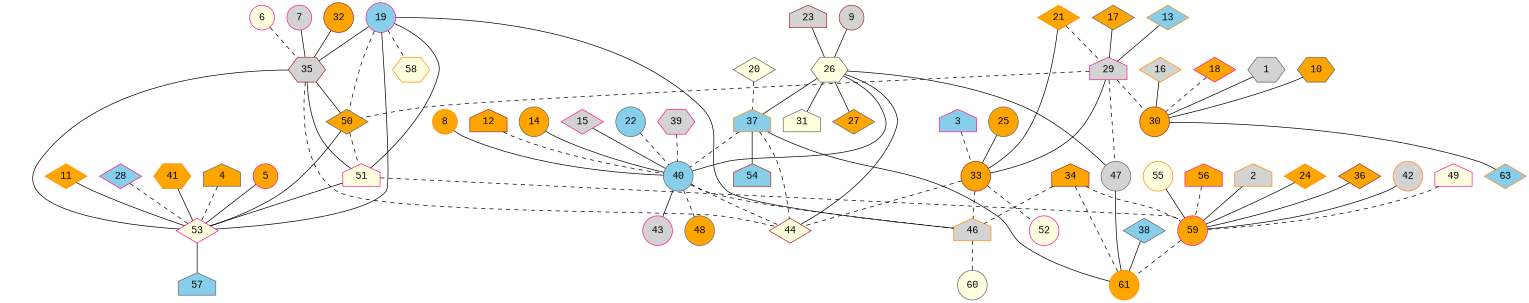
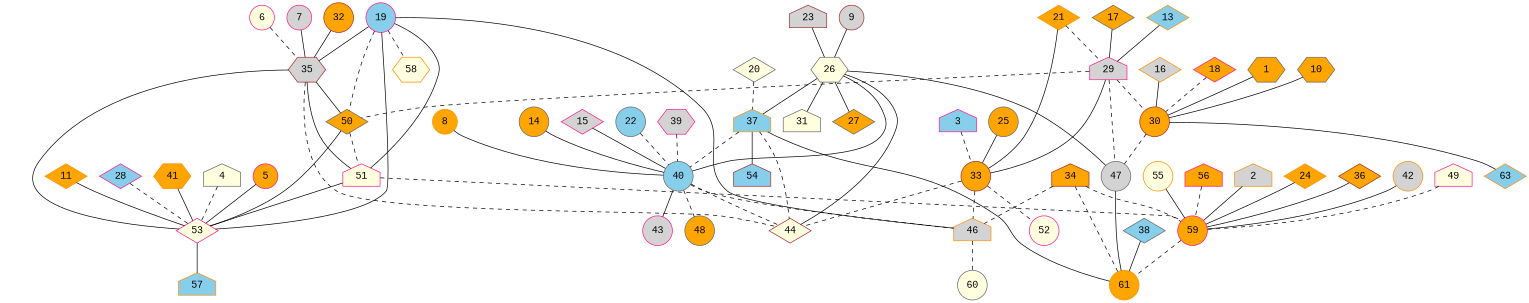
node "1": fillcolor lightgrey -> orange
node "12": removed
edge "30" -- "47": added
node "4": fillcolor orange -> lightyellow
node "57": color gray40 -> darkorange
